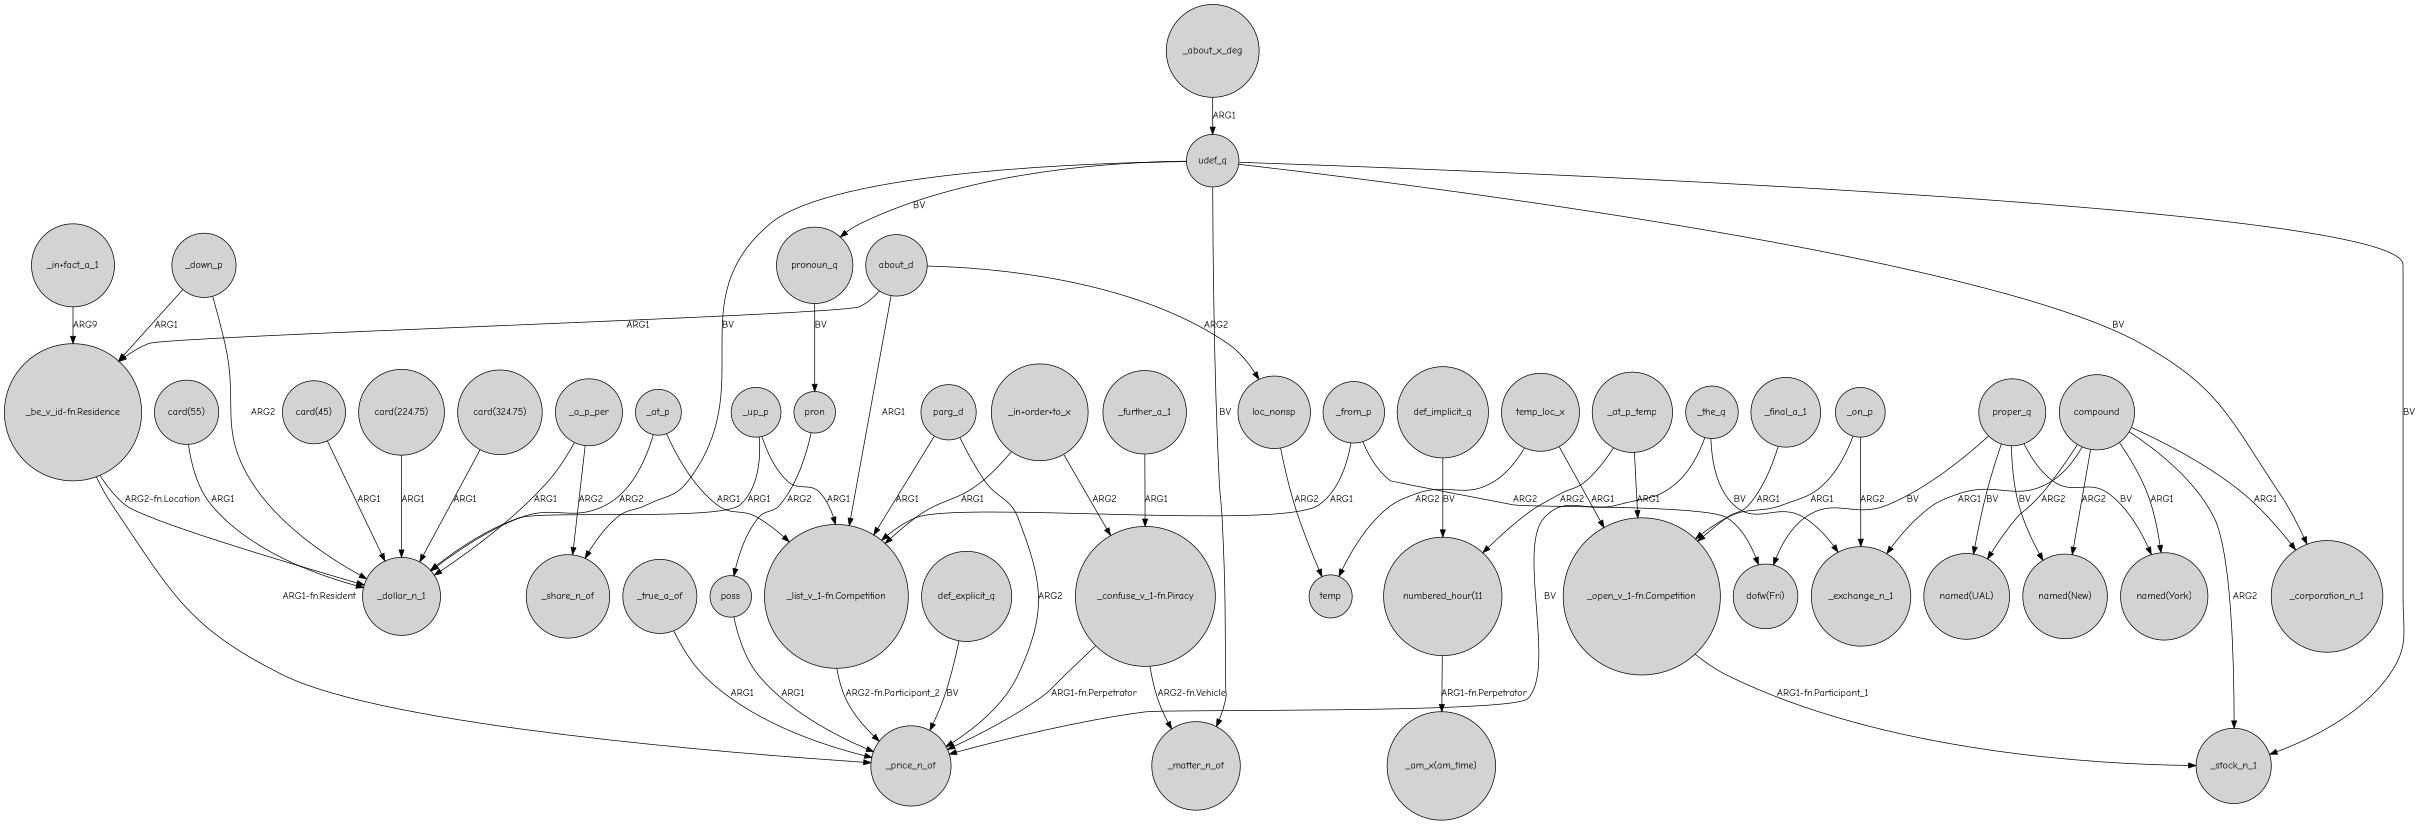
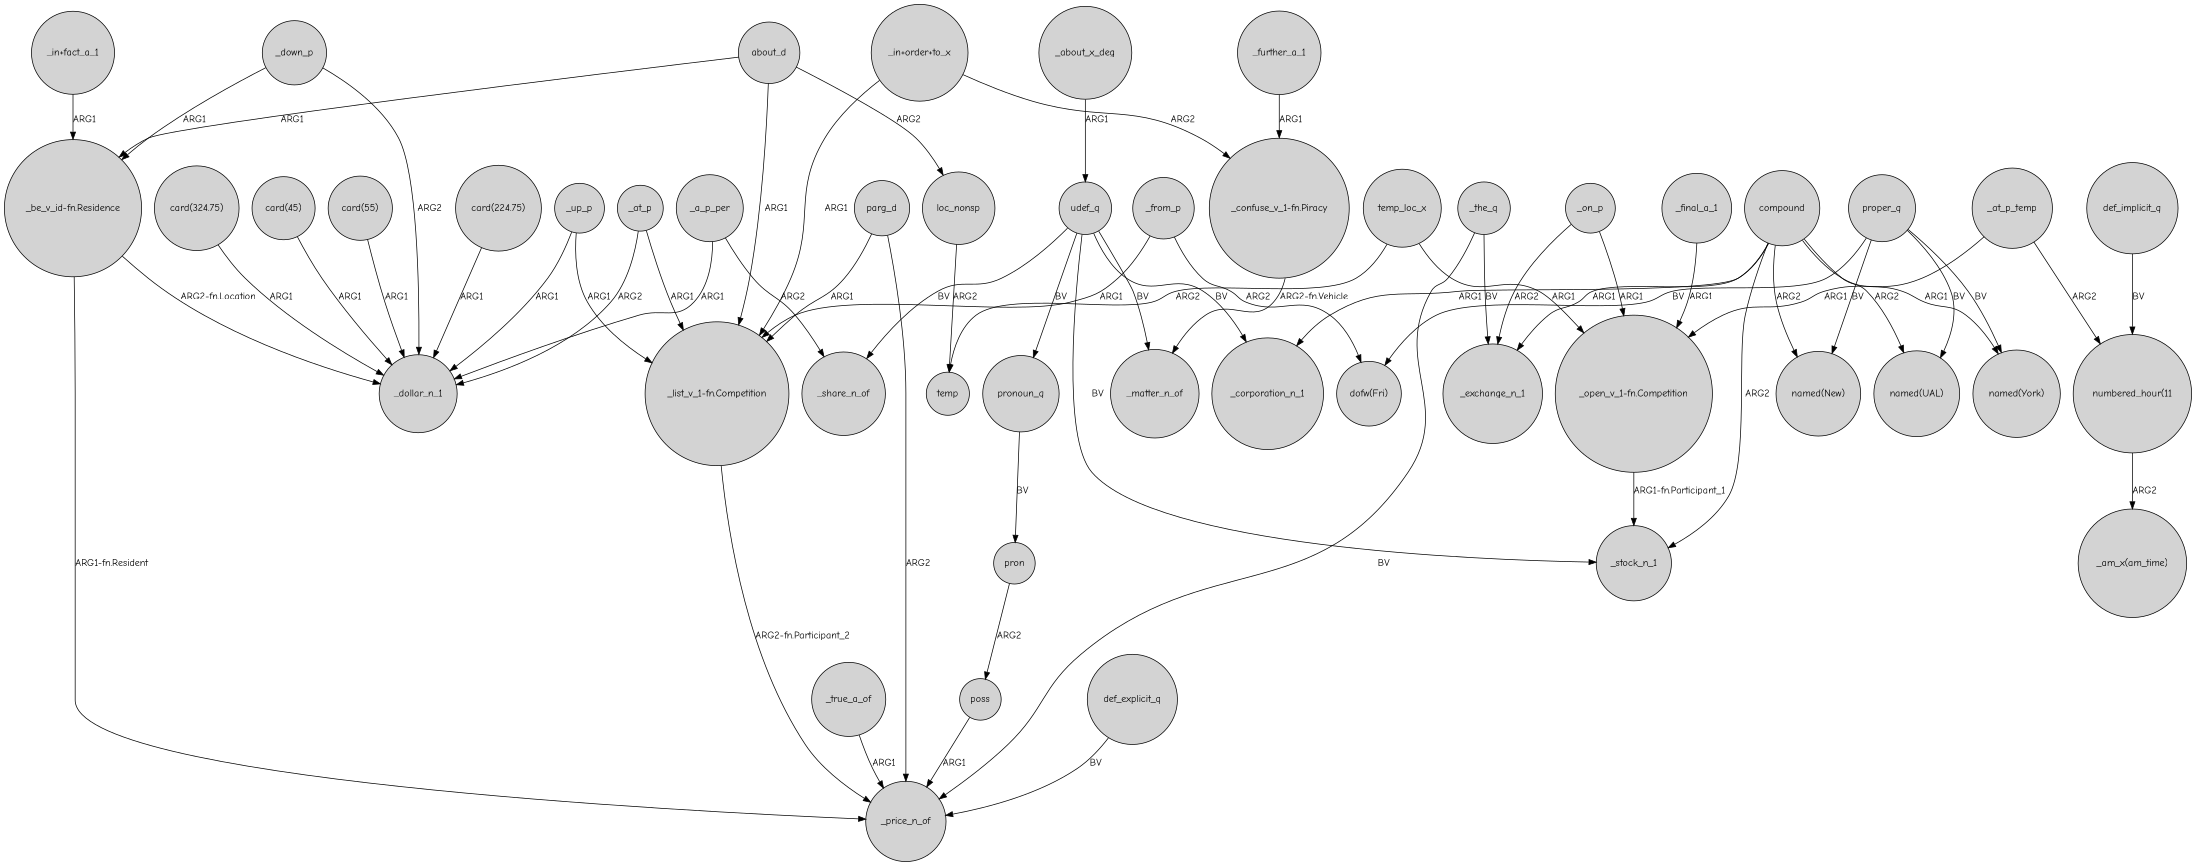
edge "_in+fact_a_1" -> "_be_v_id-fn.Residence": label "ARG9" -> "ARG1"
edge "numbered_hour(11" -> "_am_x(am_time)": label "ARG1-fn.Perpetrator" -> "ARG2"
edge "_confuse_v_1-fn.Piracy" -> "_price_n_of": removed, label "ARG1-fn.Perpetrator"
